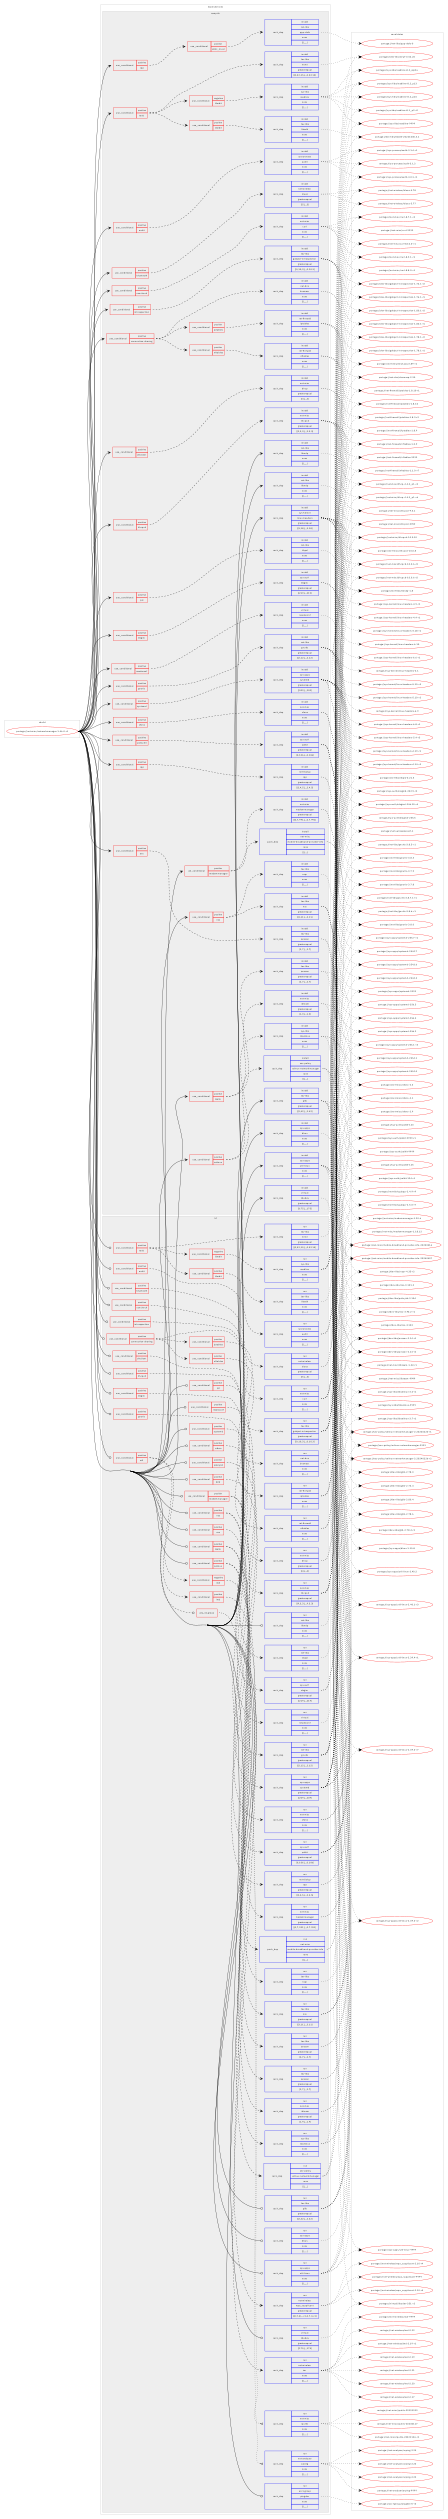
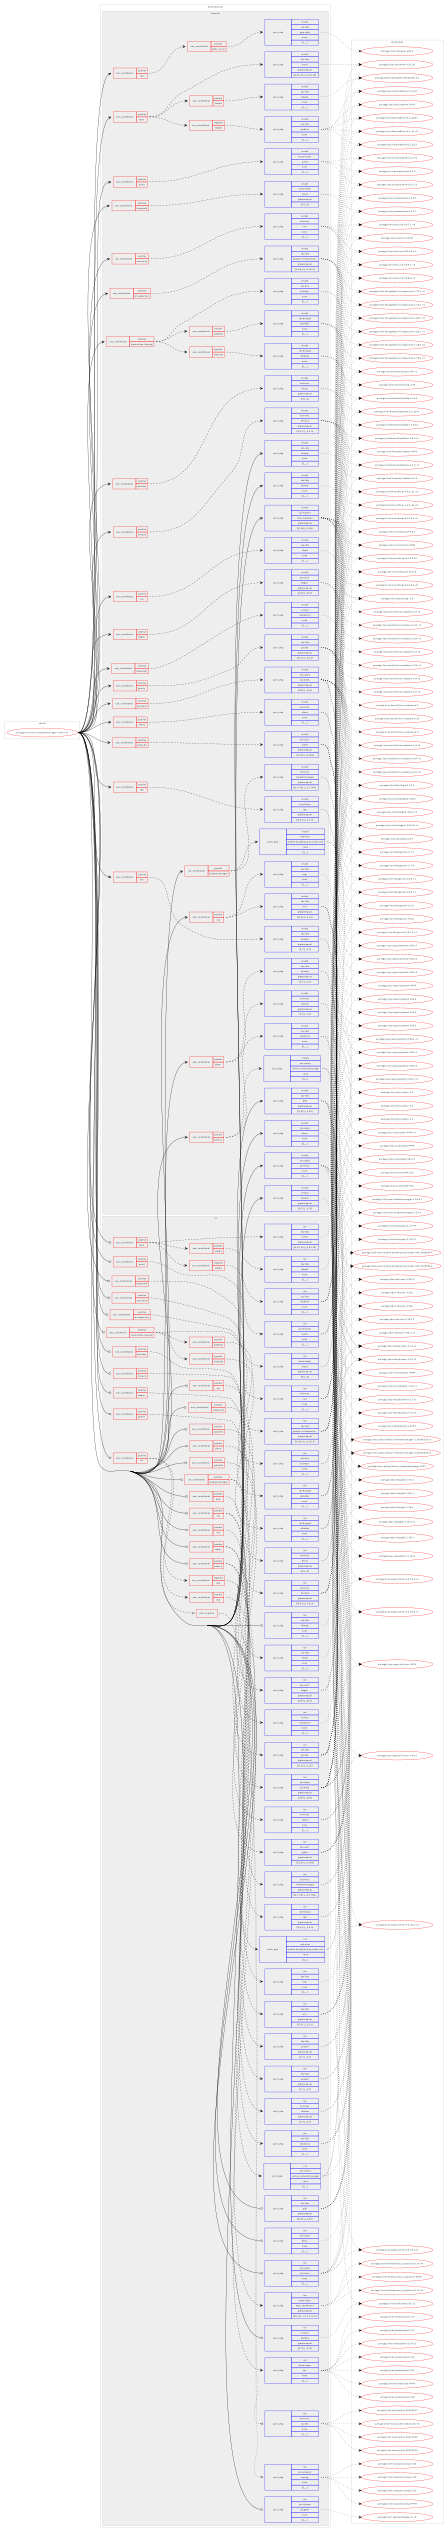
node "portage://dev-libs/policykit-3.104": label "portage://dev-libs/policykit-3.104" -> "portage://dev-libs/nss-3.104"
node "portage://net-misc/iputils-20211215": added
